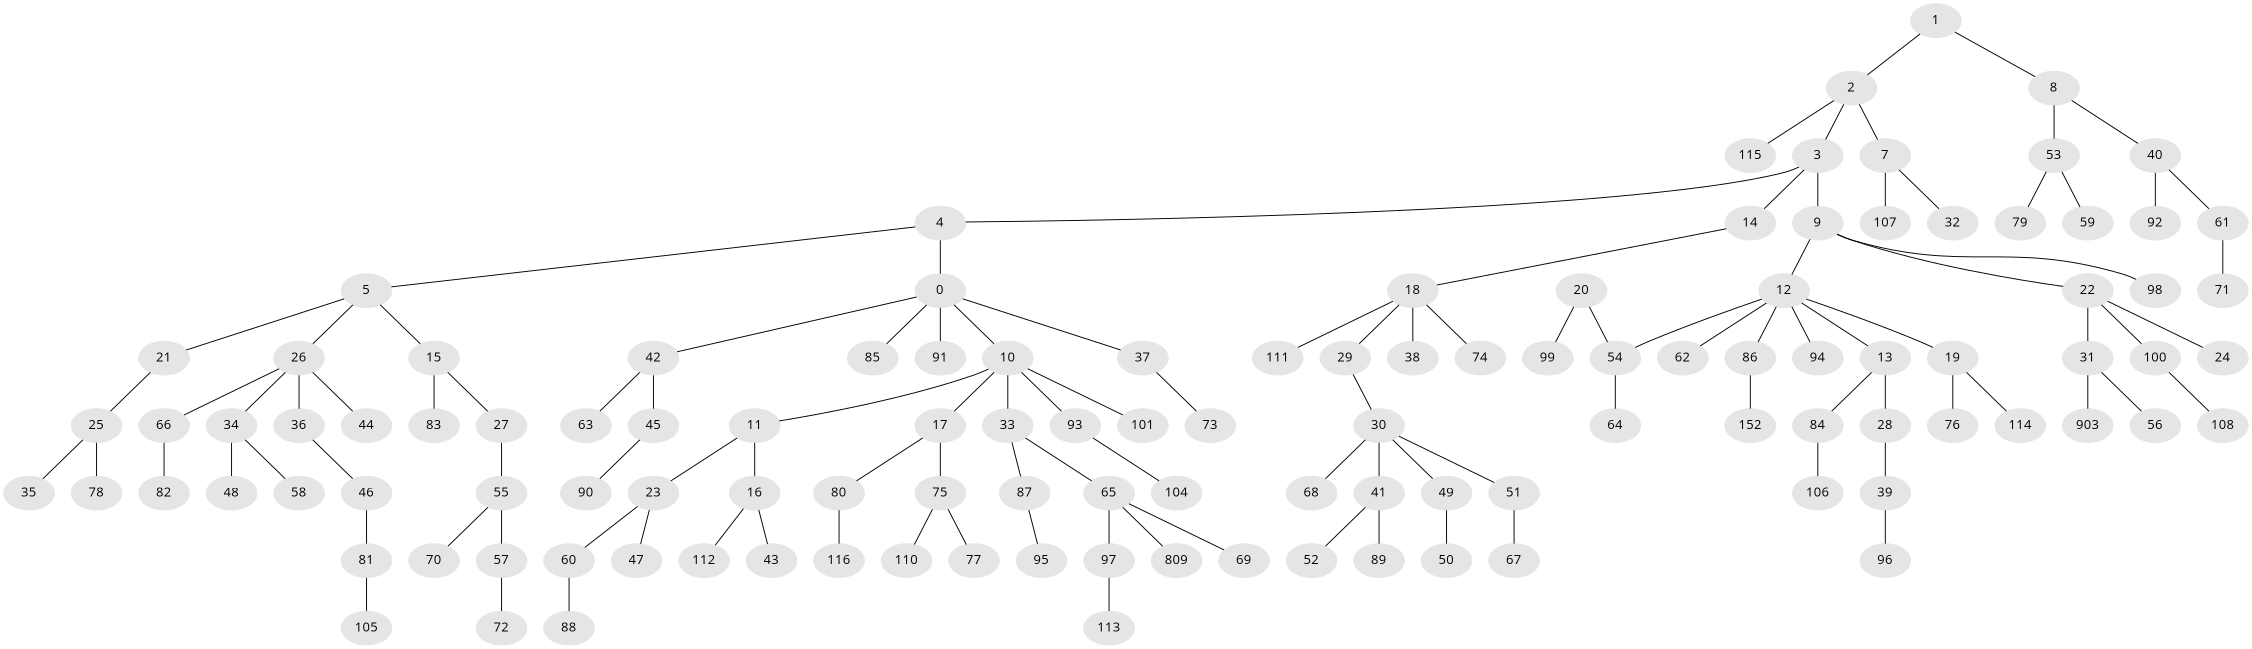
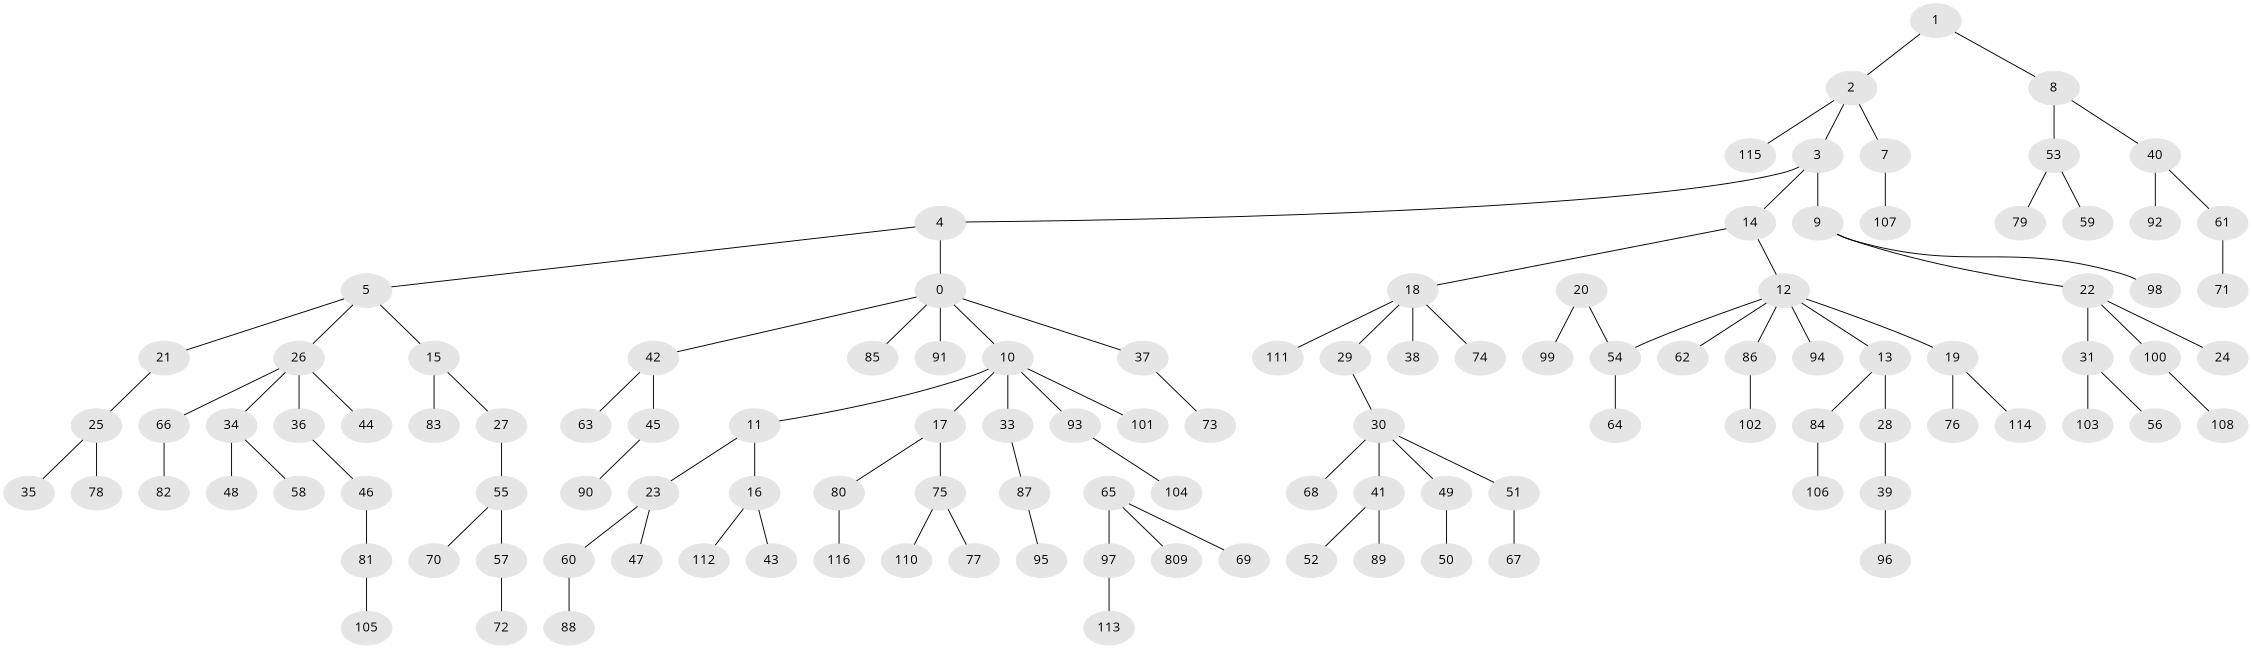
node "32": removed
edge "9" -- "12": now "14" -- "12"
node "152": label "152" -> "102"
node "903": label "903" -> "103"
edge "33" -- "65": removed
